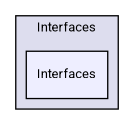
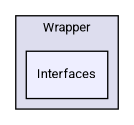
cluster "Interfaces": label "Interfaces" -> "Wrapper"
